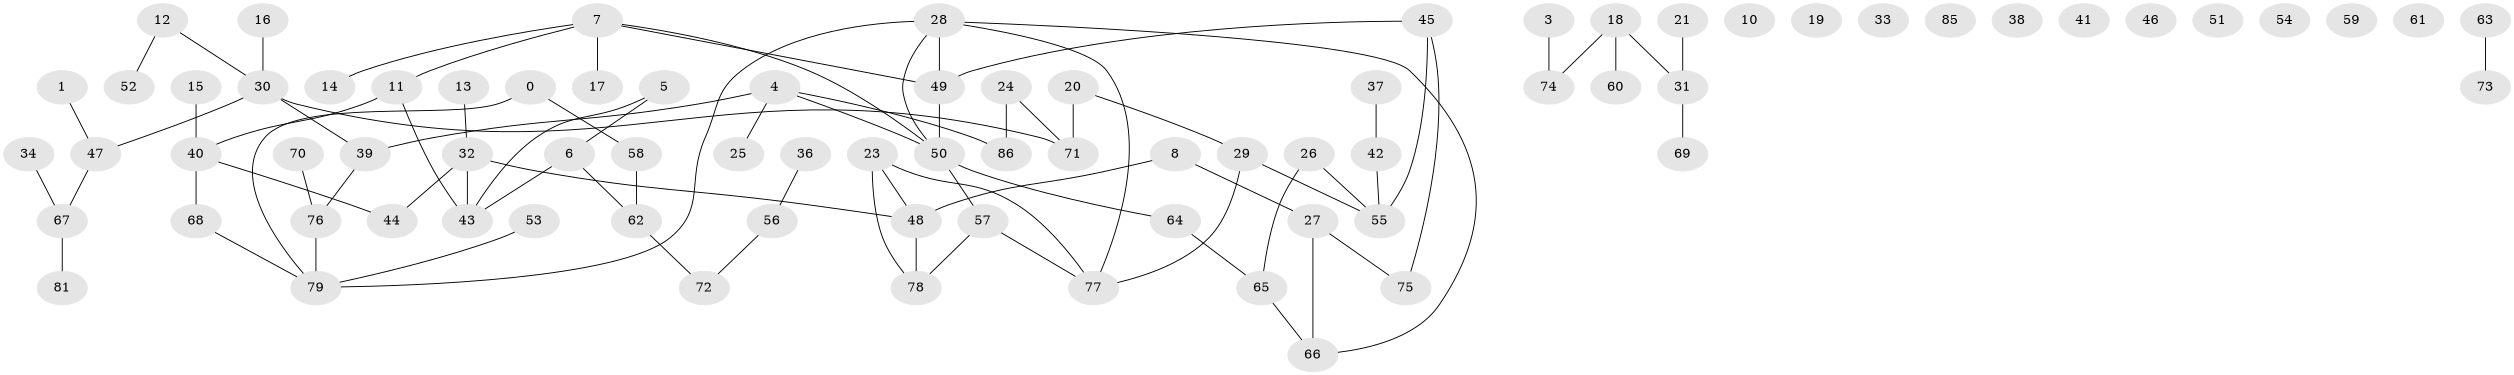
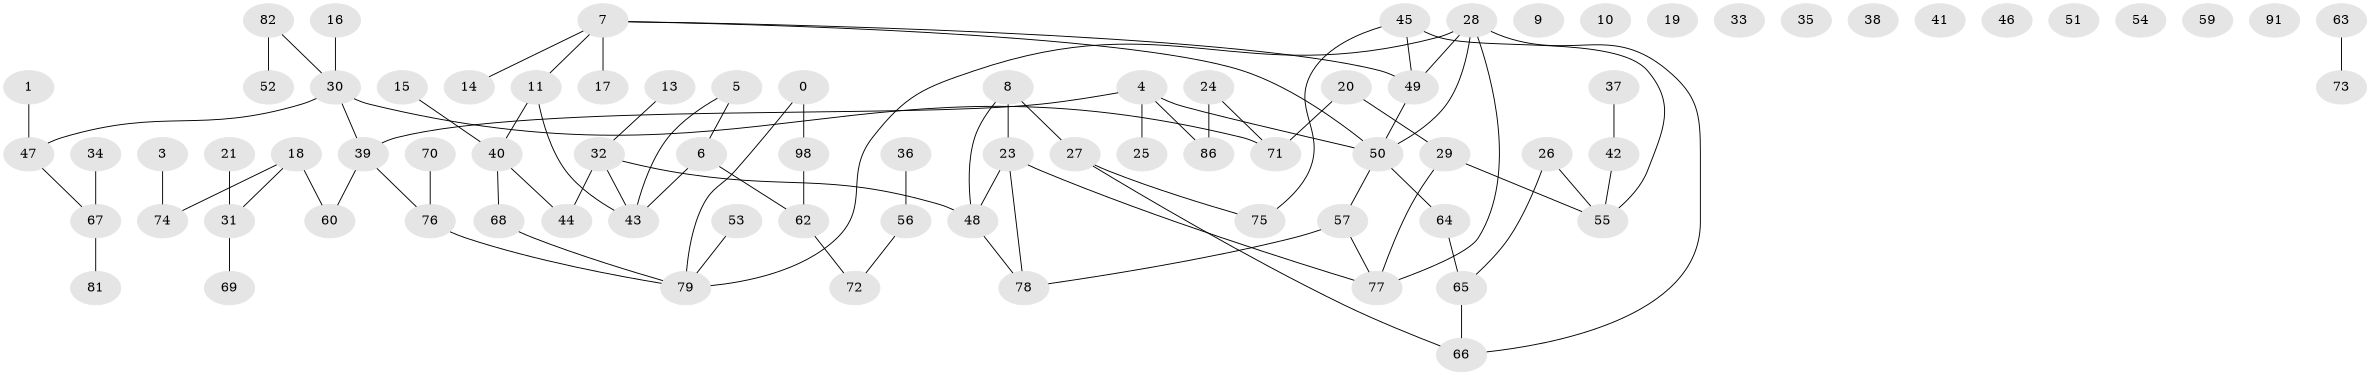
node "12": label "12" -> "82"
node "9": added
node "85": label "85" -> "35"
node "61": label "61" -> "91"
edge "8" -- "23": added
node "58": label "58" -> "98"
edge "39" -- "60": added
